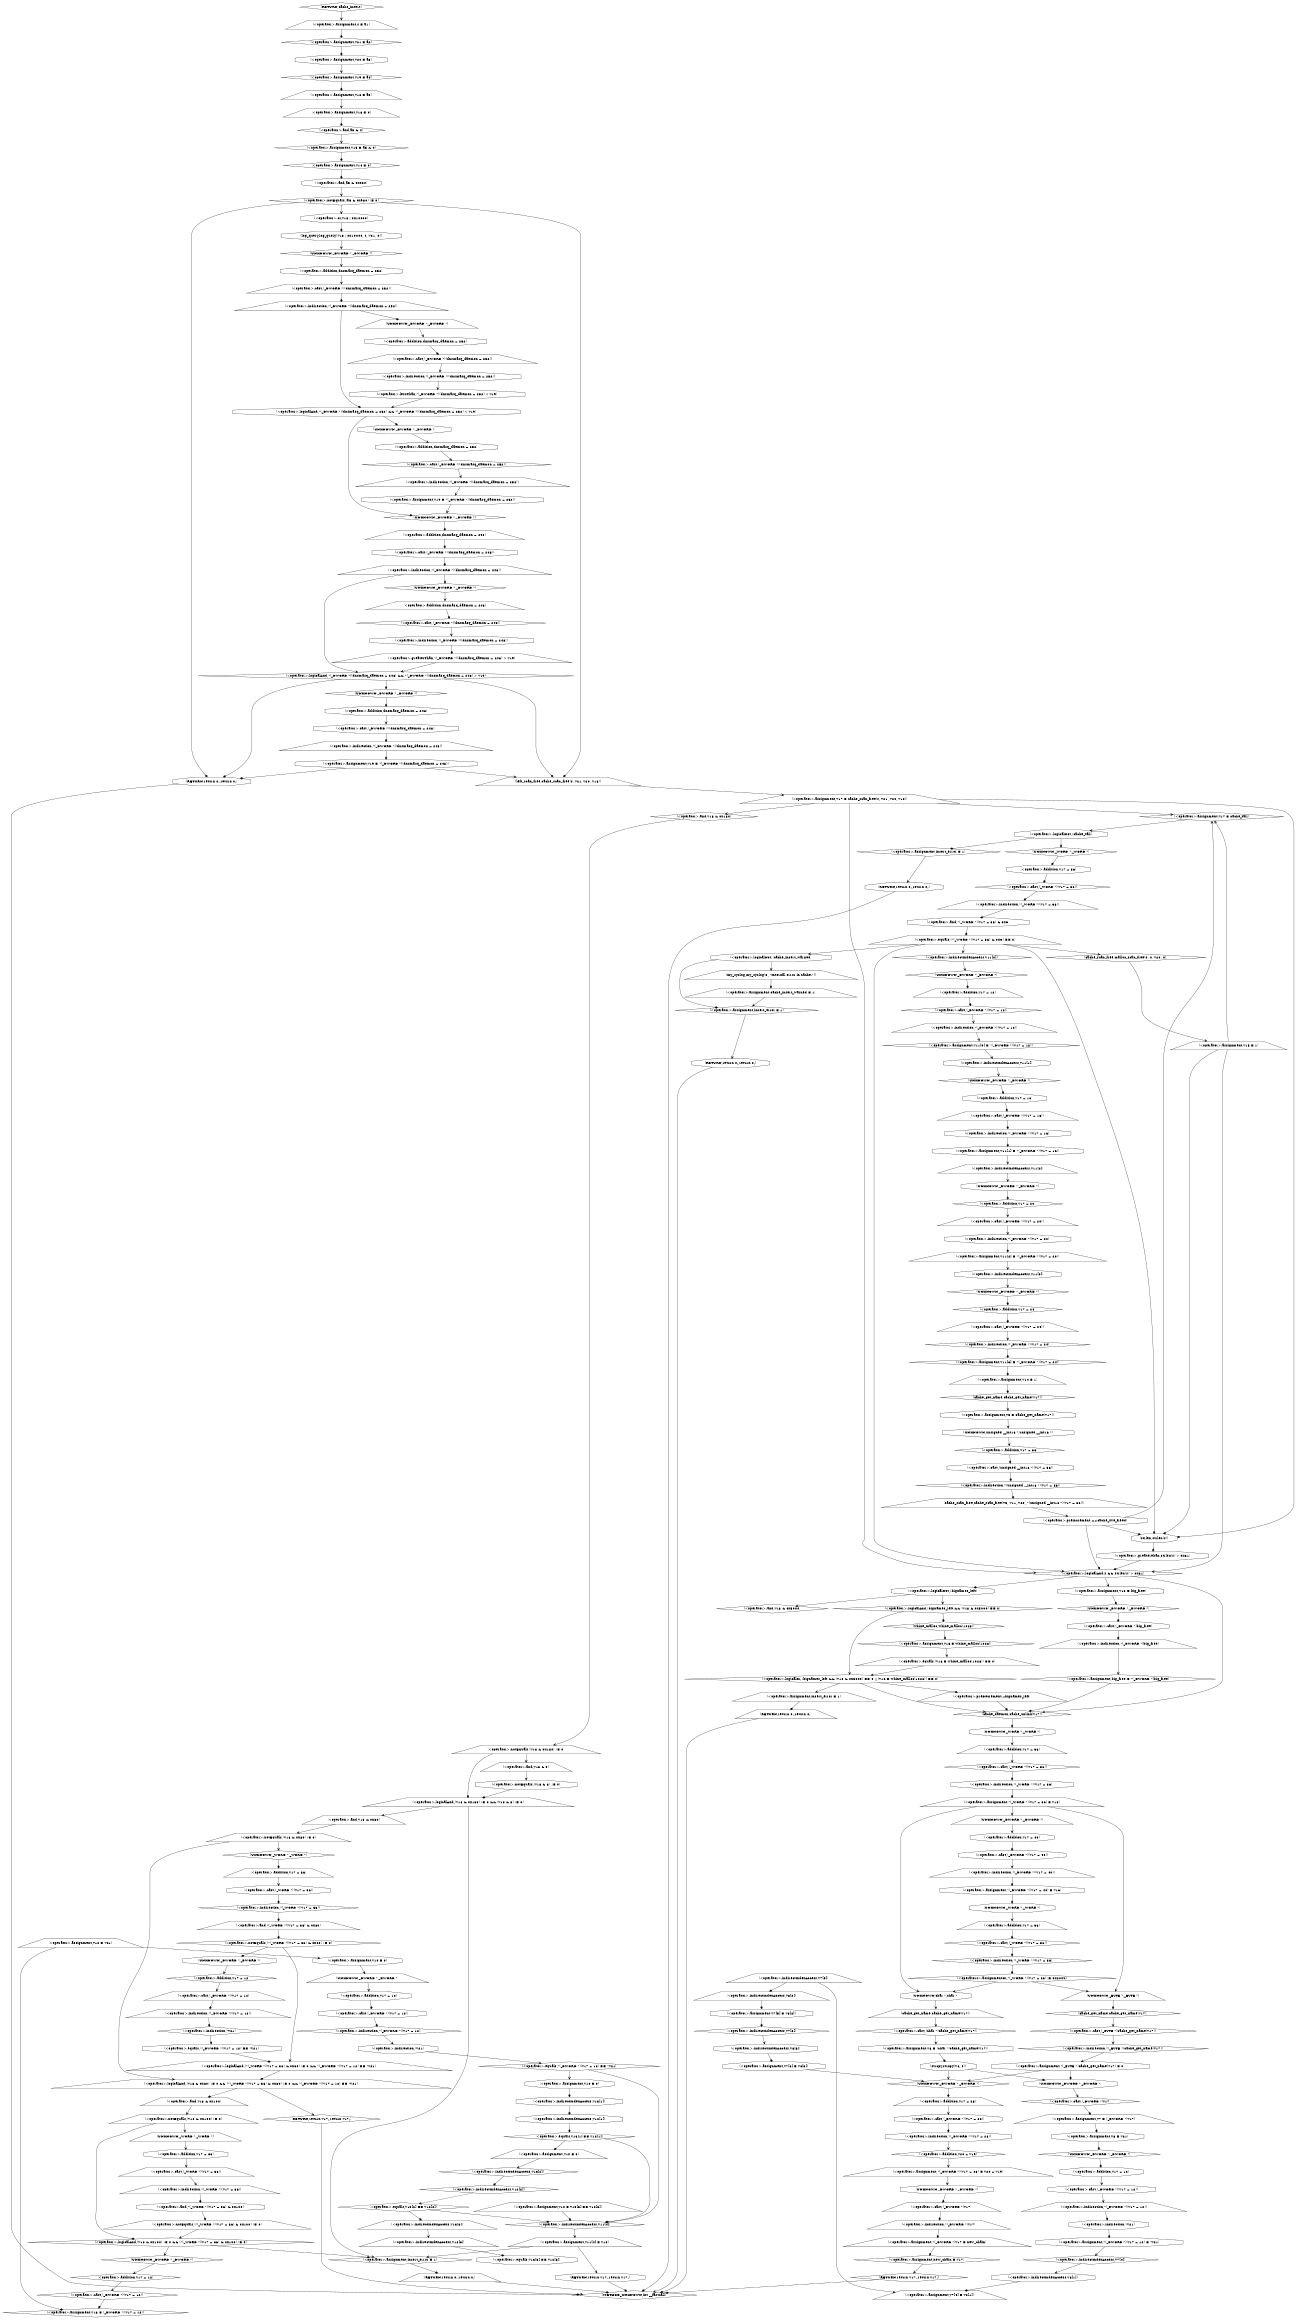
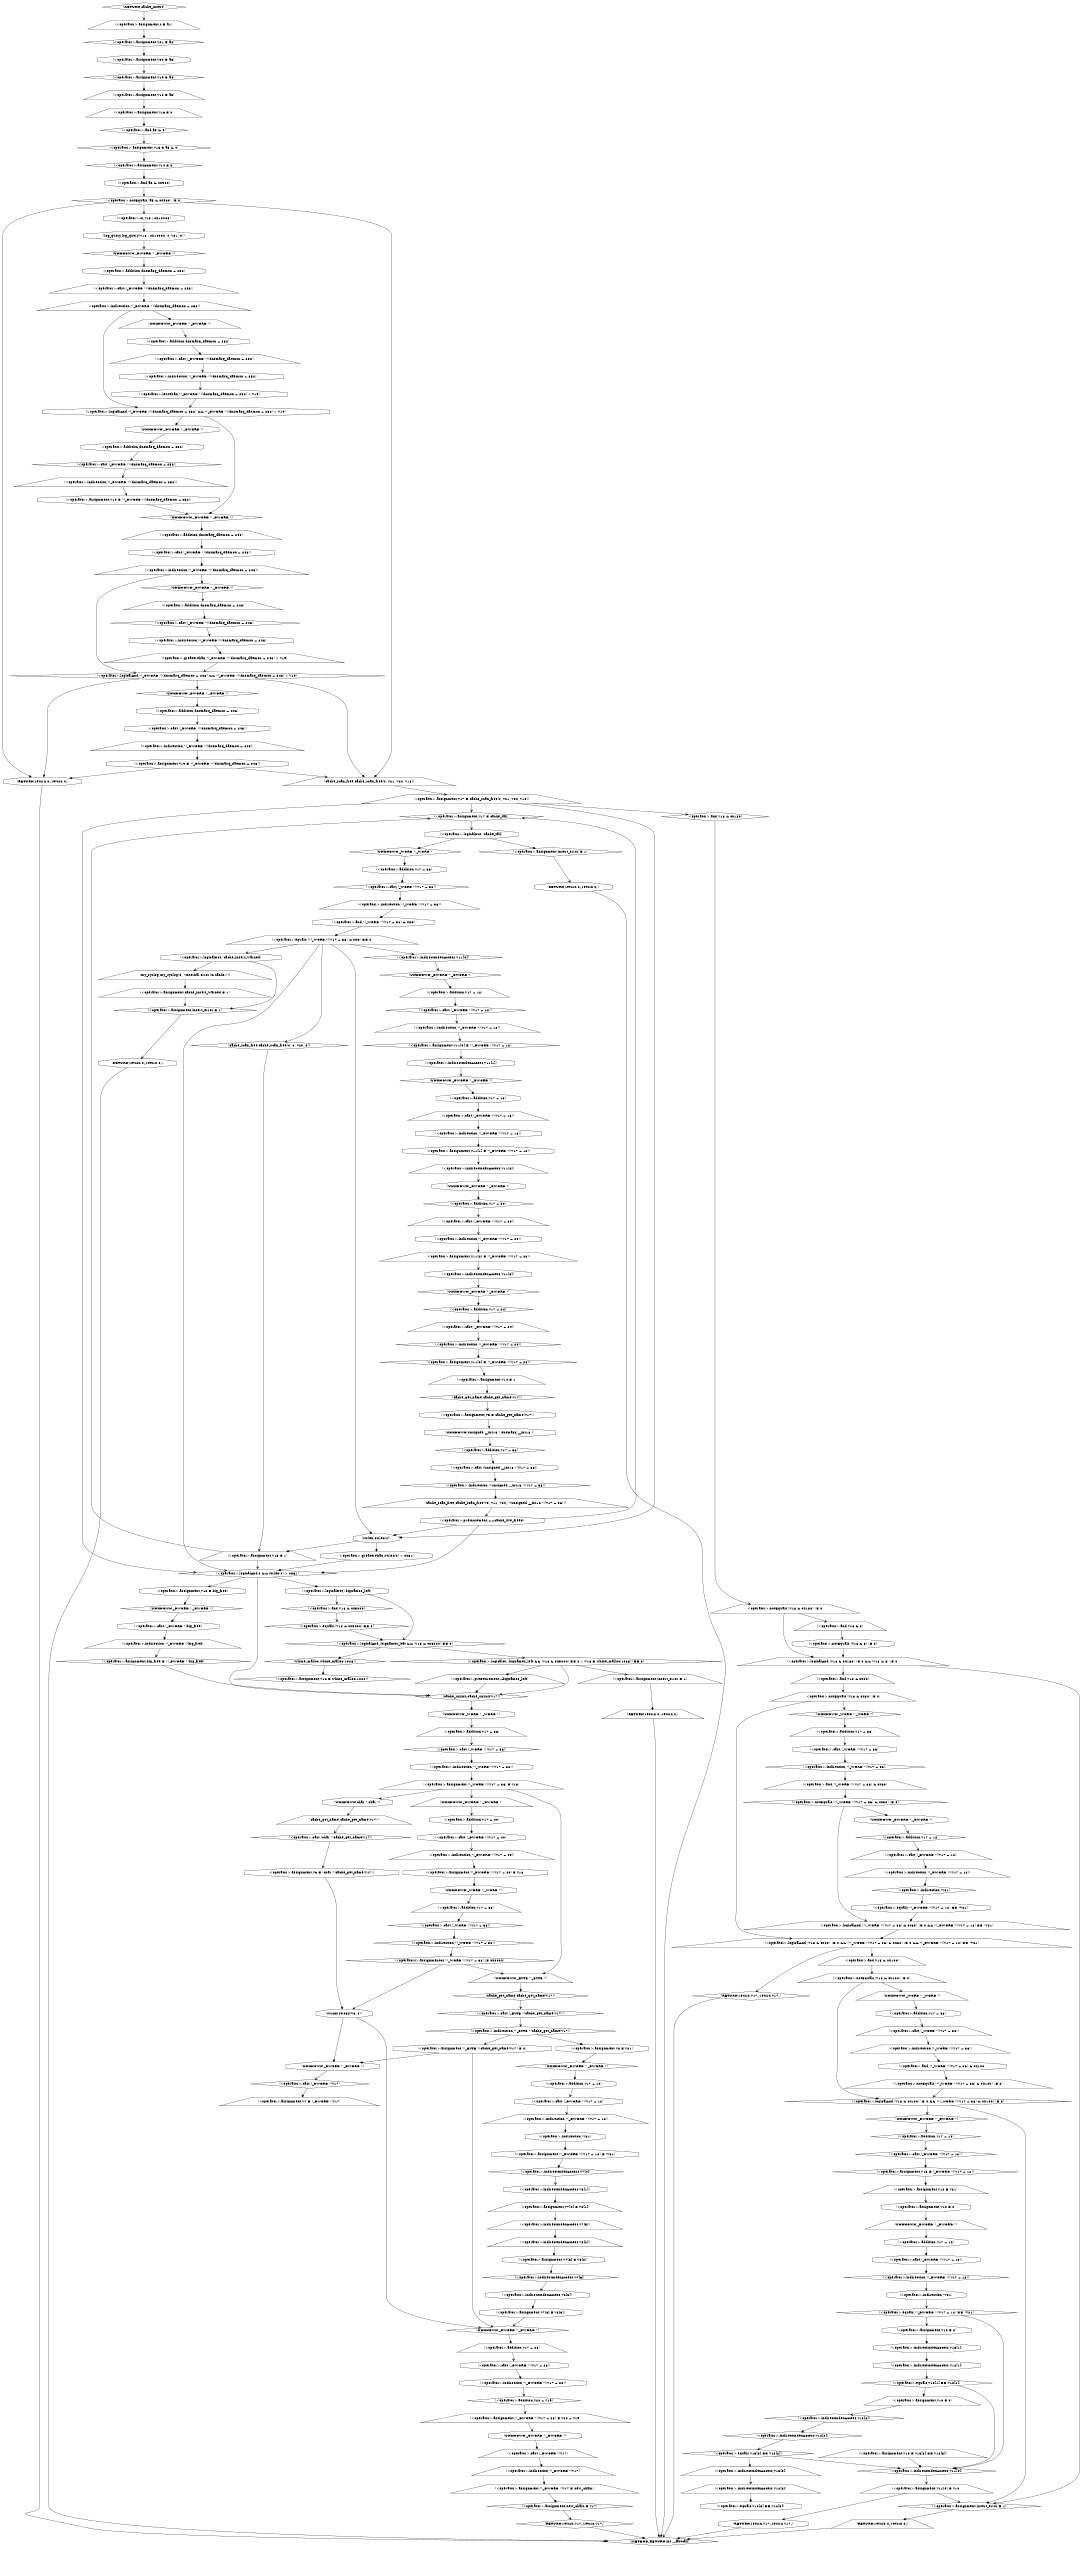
node "(left_scan_free,cache_scan_free(s, v21, v20, v18))": label "(left_scan_free,cache_scan_free(s, v21, v20, v18))" -> "(cache_scan_free,cache_scan_free(s, v21, v20, v18))"
node "(cache_scan_free,malloc_scan_free(0, 0, v20, 0))": label "(cache_scan_free,malloc_scan_free(0, 0, v20, 0))" -> "(cache_scan_free,cache_scan_free(0, 0, v20, 0))"
edge "(<operator>.assignment,v15 = 1)" -> "(strlen,strlen(s))": reversed
node "(UNKNOWN,unsigned __int16 *,unsigned __int16 *)": label "(UNKNOWN,unsigned __int16 *,unsigned __int16 *)" -> "(UNKNOWN,unsigned __int16 *,dnsmasq __int16 *)"
node "(<operator>.equals,(v18 & 0x5000) == 0)": added
node "(<operator>.equals,(v16 = whine_malloc(1028)) == 0)": removed
node "(cache_daemon,cache_unlink(v17))": label "(cache_daemon,cache_unlink(v17))" -> "(cache_unlink,cache_unlink(v17))"
edge "(<operators>.assignmentOr,*(_WORD *)(v17 + 36) |= 0x200u)" -> "(UNKNOWN,char *,char *)": now "(<operators>.assignmentOr,*(_WORD *)(v17 + 36) |= 0x200u)" -> "(strcpy,strcpy(v6, s))"
edge "(<operator>.assignment,v7 = (_DWORD *)v17)" -> "(<operator>.assignment,v8 = v21)": now "(<operator>.indirection,*(_BYTE *)cache_get_name(v17))" -> "(<operator>.assignment,v8 = v21)"
edge "(<operator>.assignment,v12 = v21)" -> "(<operator>.assignment,v13 = (_DWORD *)(v17 + 12))": reversed
edge "(<operator>.indirectIndexAccess,v7[5])" -> "(<operator>.assignment,v7[4] = v8[1])": reversed
edge "(<operator>.assignment,*(_DWORD *)(v17 + 12) = *v21)" -> "(<operator>.indirectIndexAccess,v7[4])": arrowhead vee -> diamond
node "(METHOD_UNKNOWN,int __fastcall)": label "(METHOD_UNKNOWN,int __fastcall)" -> "(METHOD_RETURN,int __fastcall)"
